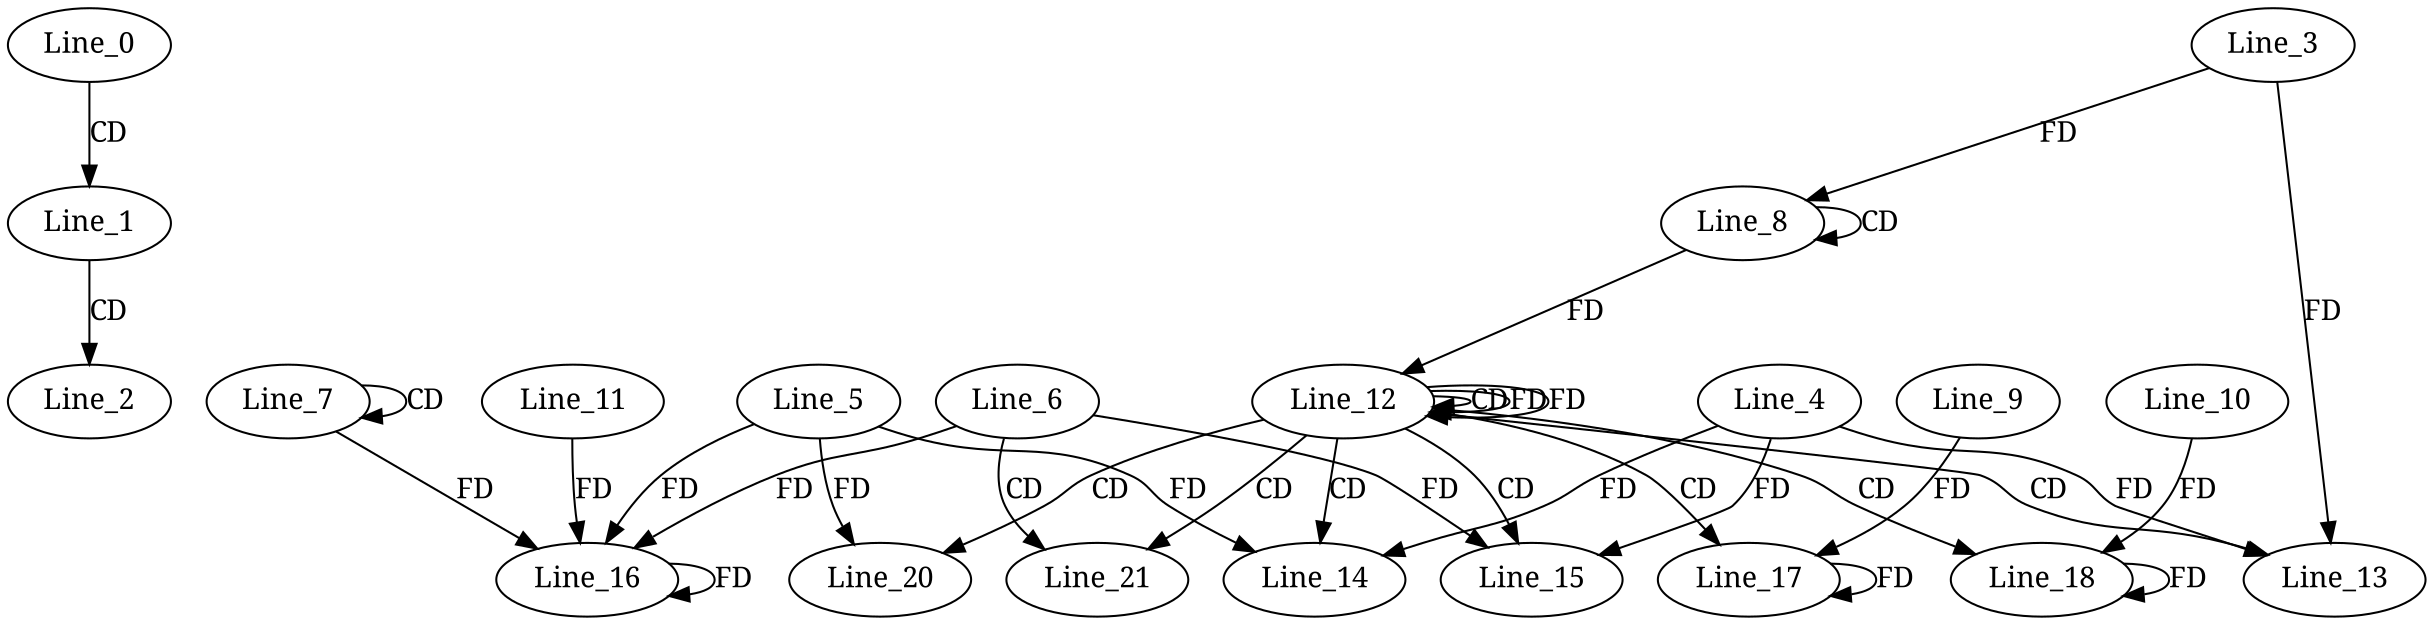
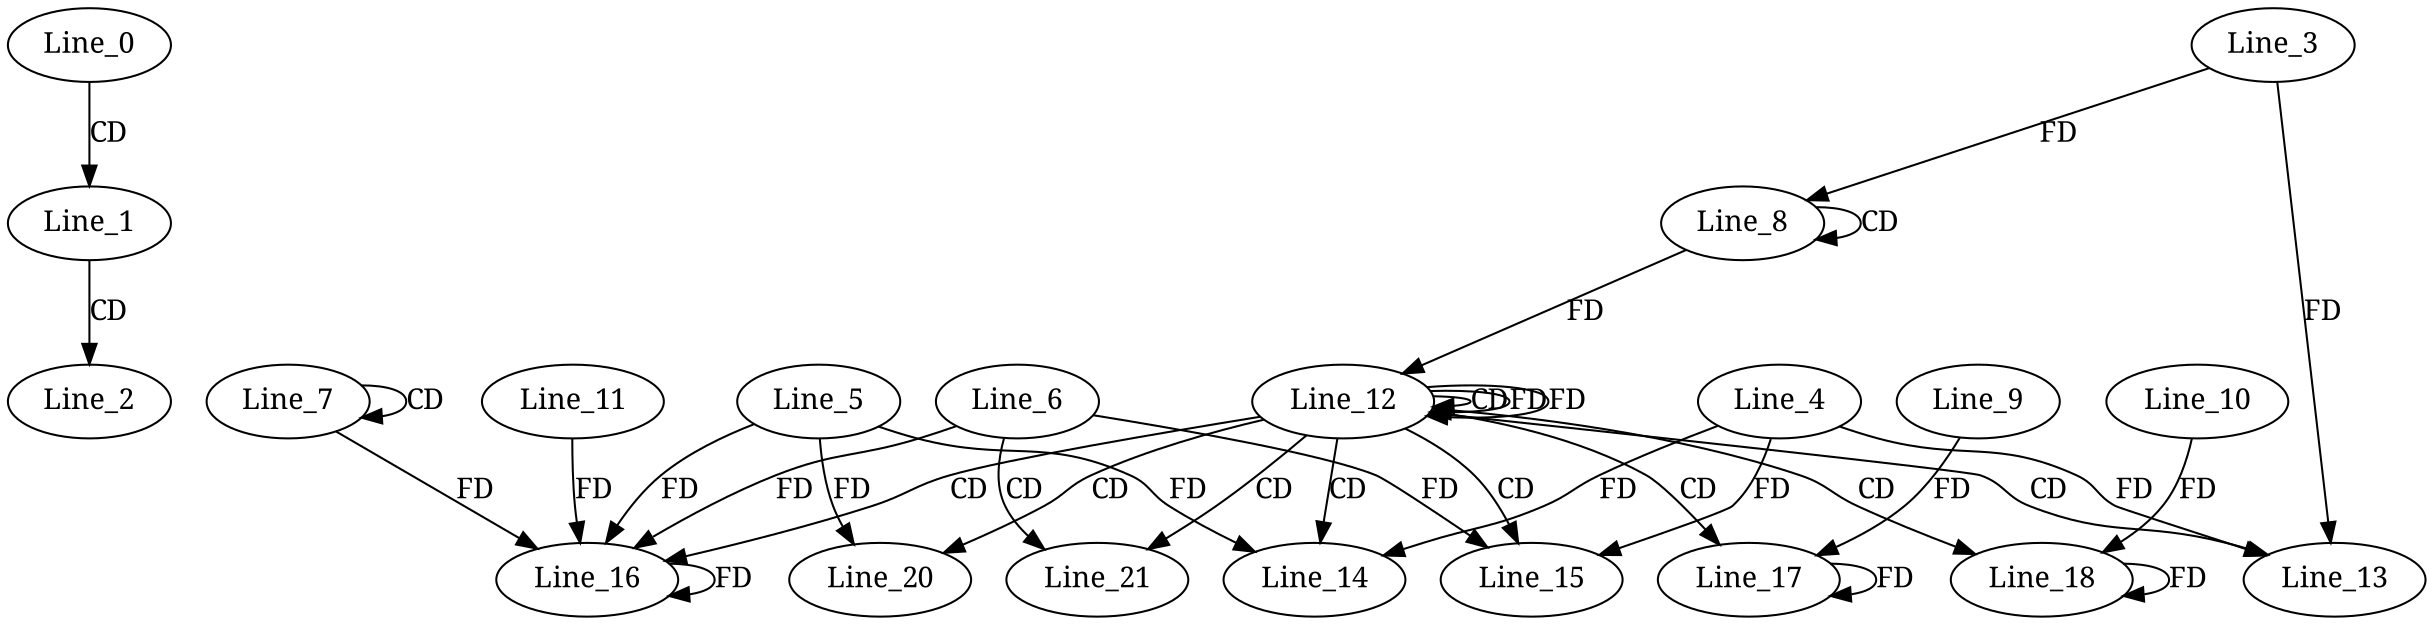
edge "Line_12" -> "Line_16": added, label "CD"
